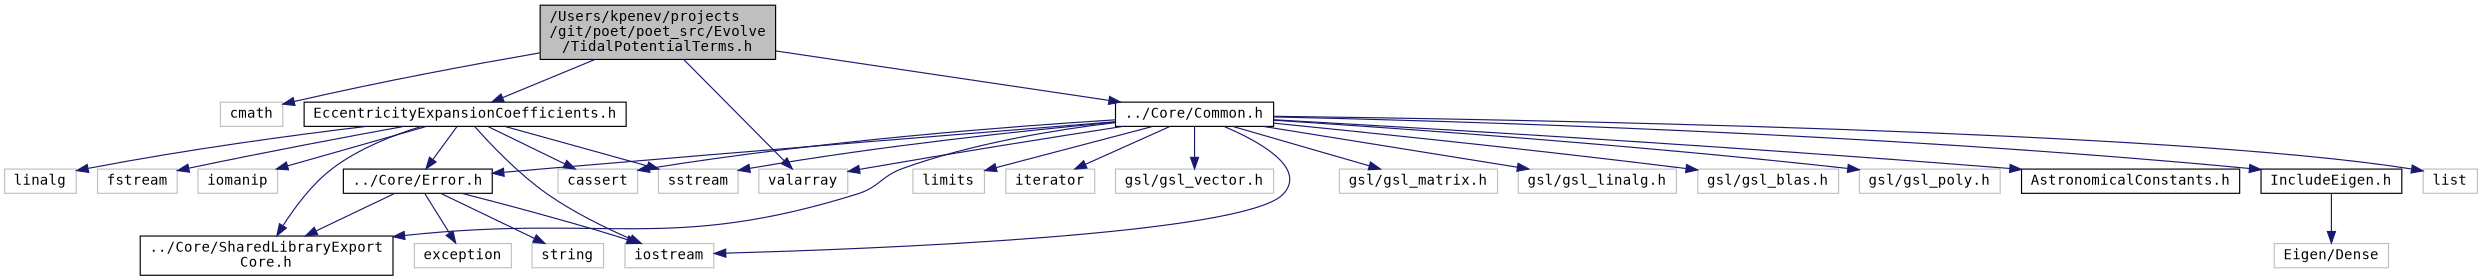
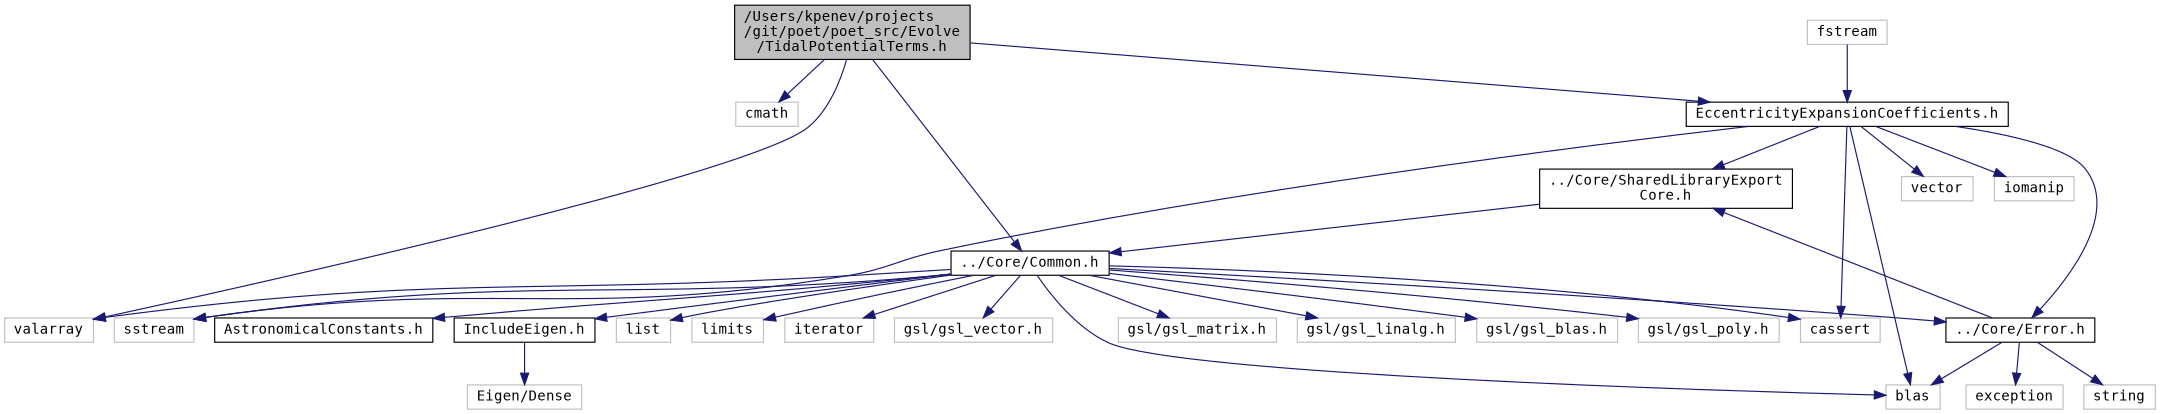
edge "EccentricityExpansionCoefficients.h" -> "fstream": reversed
node "linalg": label "linalg" -> "vector"
edge "../Core/Common.h" -> "../Core/SharedLibraryExport Core.h": reversed
node "iostream": label "iostream" -> "blas"
